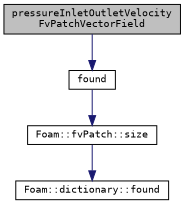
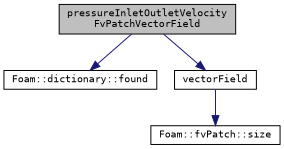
node "found": label "found" -> "vectorField"
edge "Foam::fvPatch::size" -> "Foam::dictionary::found": now "pressureInletOutletVelocity FvPatchVectorField" -> "Foam::dictionary::found"
